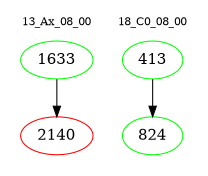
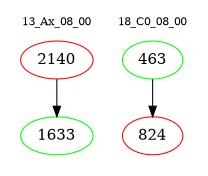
node "413": label "413" -> "463"
edge "1633" -> "2140": reversed
node "824": color green -> red
